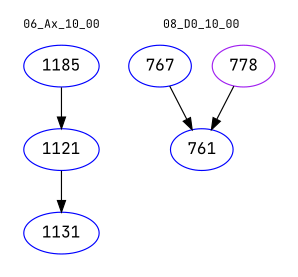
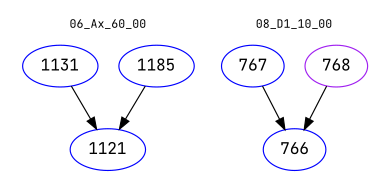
cluster "06_Ax_10_00": label "06_Ax_10_00" -> "06_Ax_60_00"
cluster "08_D0_10_00": label "08_D0_10_00" -> "08_D1_10_00"
node "778": label "778" -> "768"
node "761": label "761" -> "766"
edge "1121" -> "1131": reversed
